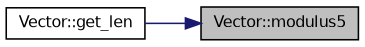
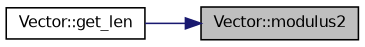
node "Vector::modulus5": label "Vector::modulus5" -> "Vector::modulus2"
